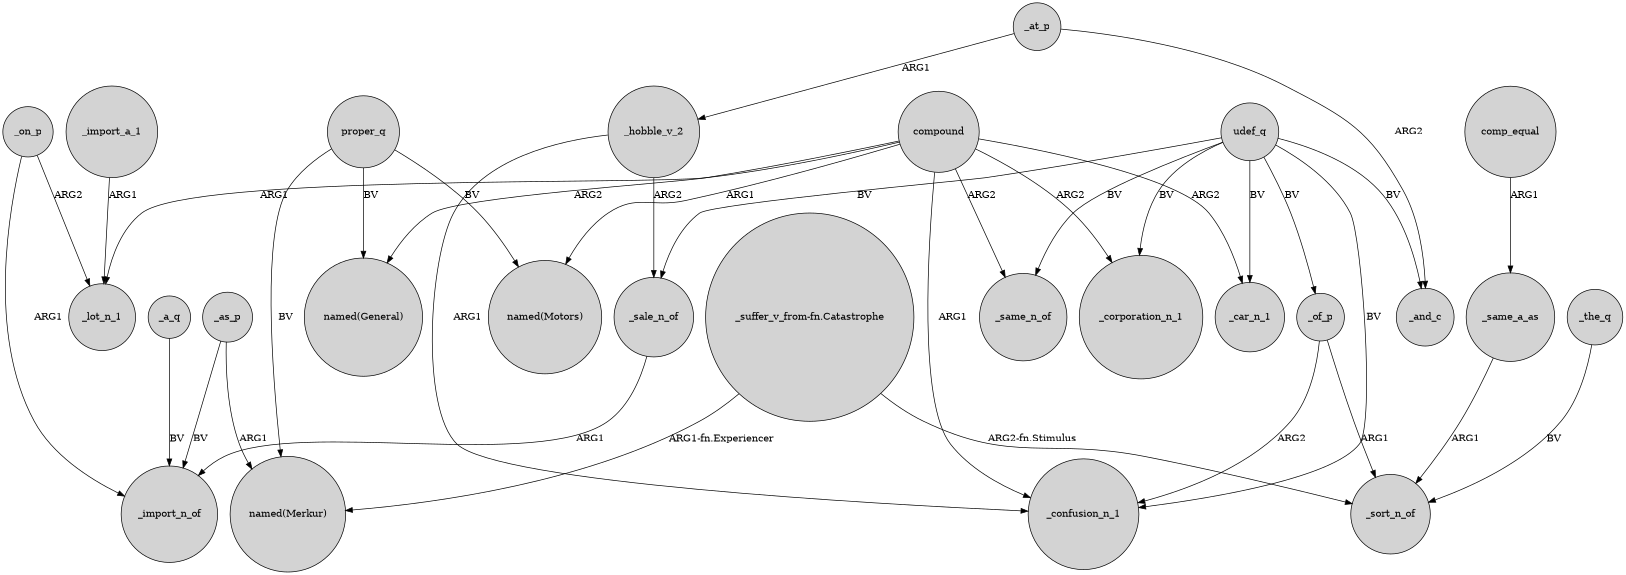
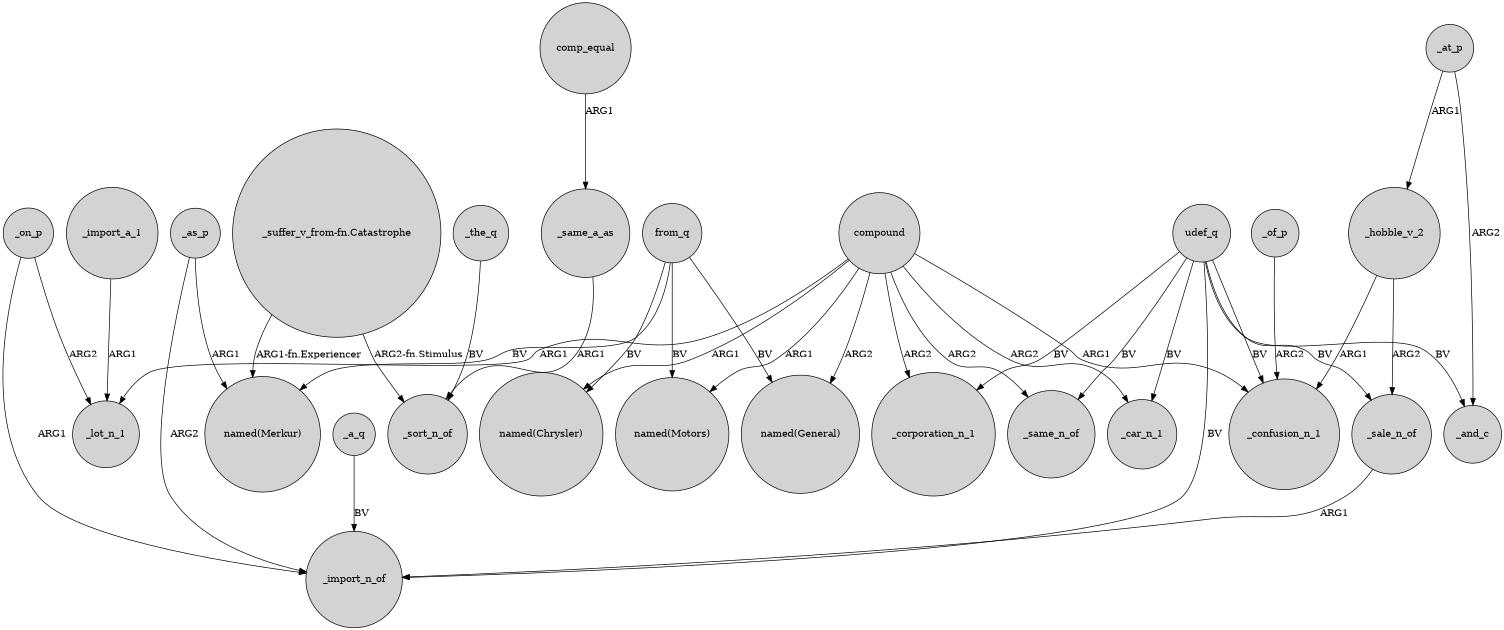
node "proper_q": label "proper_q" -> "from_q"
edge "udef_q" -> "_of_p": now "udef_q" -> "_import_n_of"
edge "_of_p" -> "_sort_n_of": removed, label "ARG1"
node "named(Chrysler)": added
edge "_as_p" -> "_import_n_of": label "BV" -> "ARG2"
